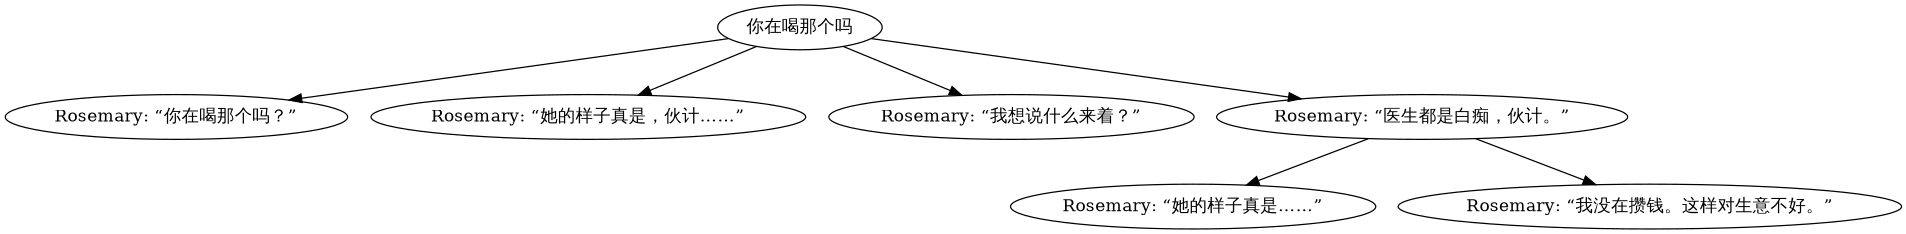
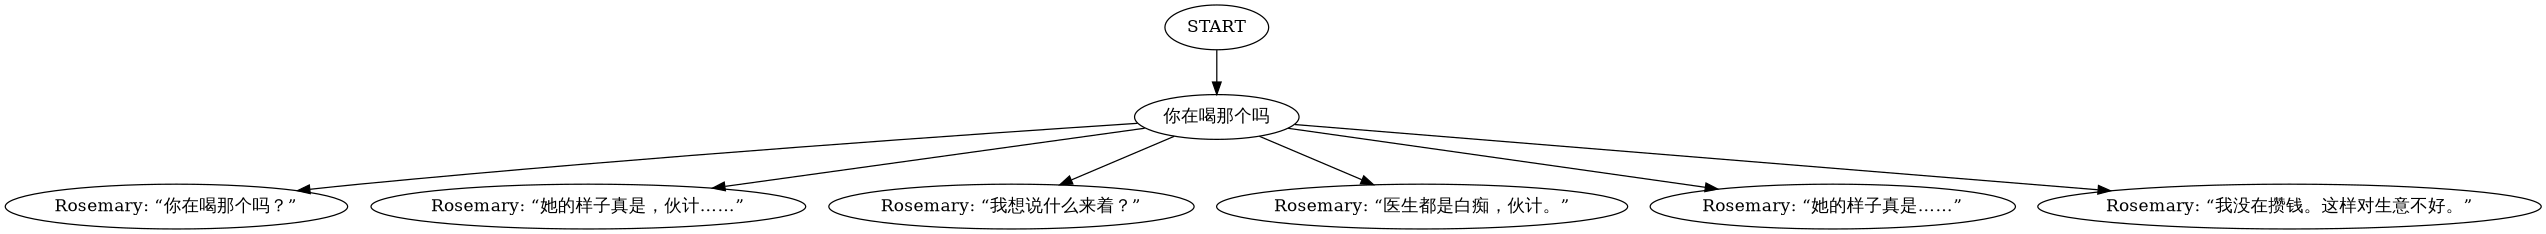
node "START": added
edge "Rosemary: “医生都是白痴，伙计。”" -> "Rosemary: “我没在攒钱。这样对生意不好。”": now "你在喝那个吗" -> "Rosemary: “我没在攒钱。这样对生意不好。”"
edge "Rosemary: “医生都是白痴，伙计。”" -> "Rosemary: “她的样子真是……”": now "你在喝那个吗" -> "Rosemary: “她的样子真是……”"
